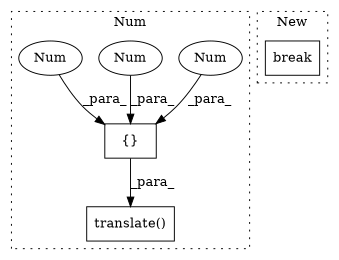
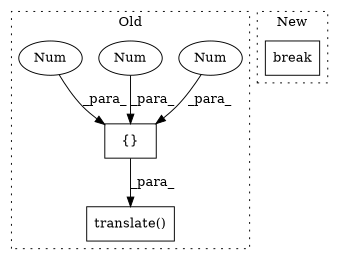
cluster "Num": label "Num" -> "Old"
